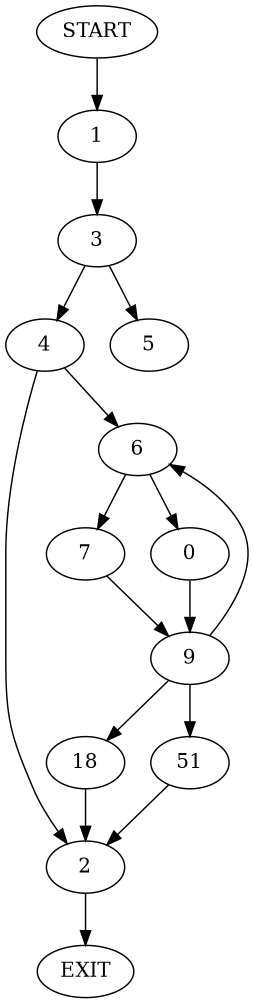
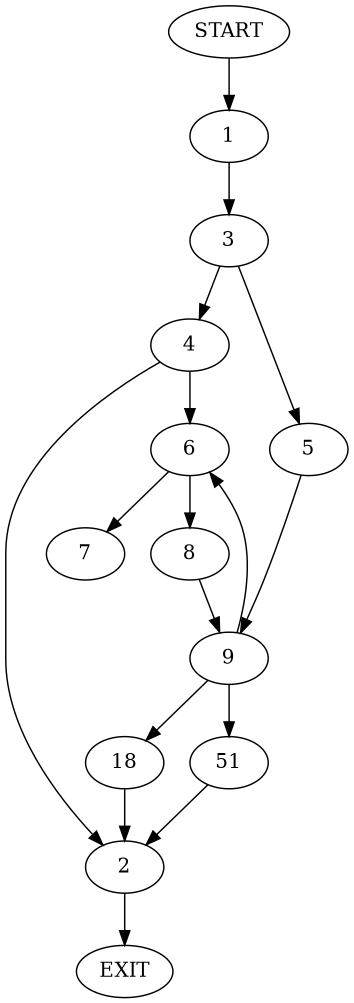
node "0": label "0" -> "8"
edge "7" -> "9": now "5" -> "9"
